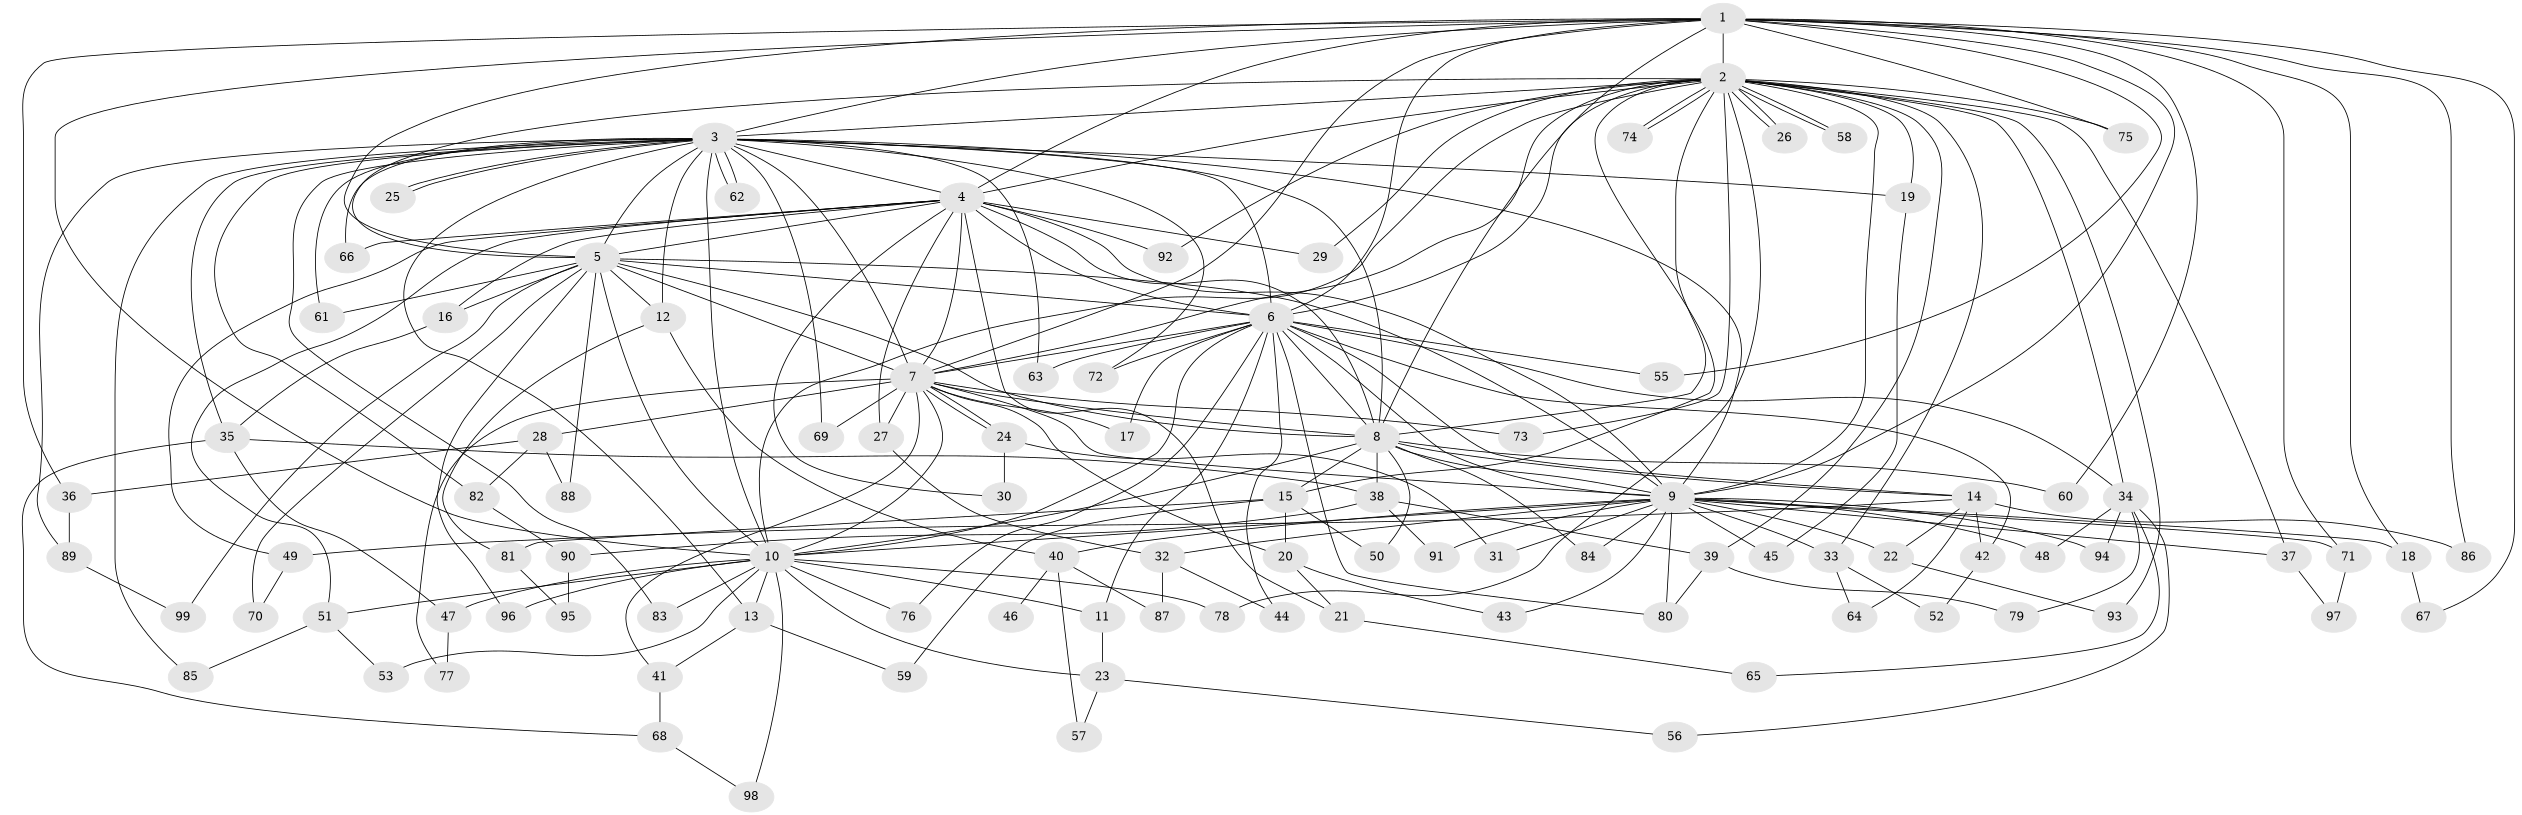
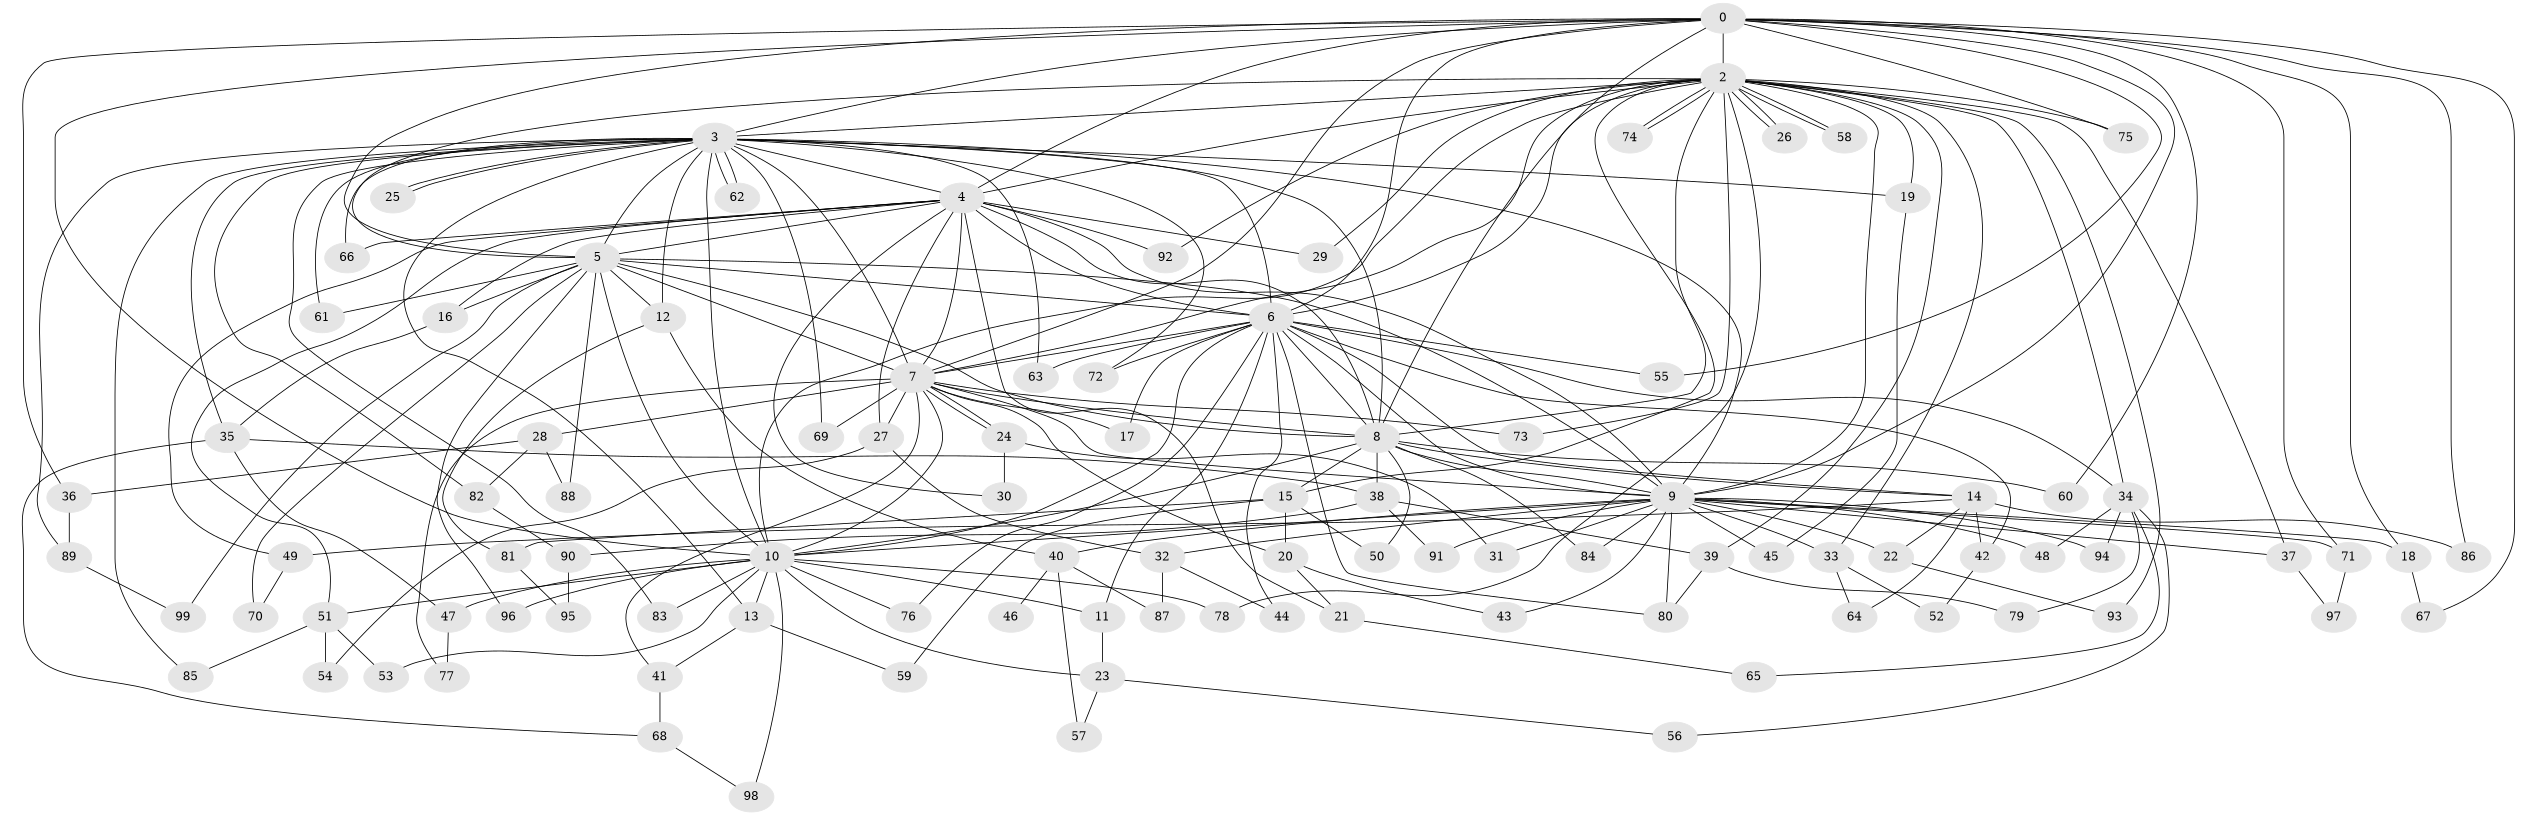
node "1": label "1" -> "0"
node "54": added
